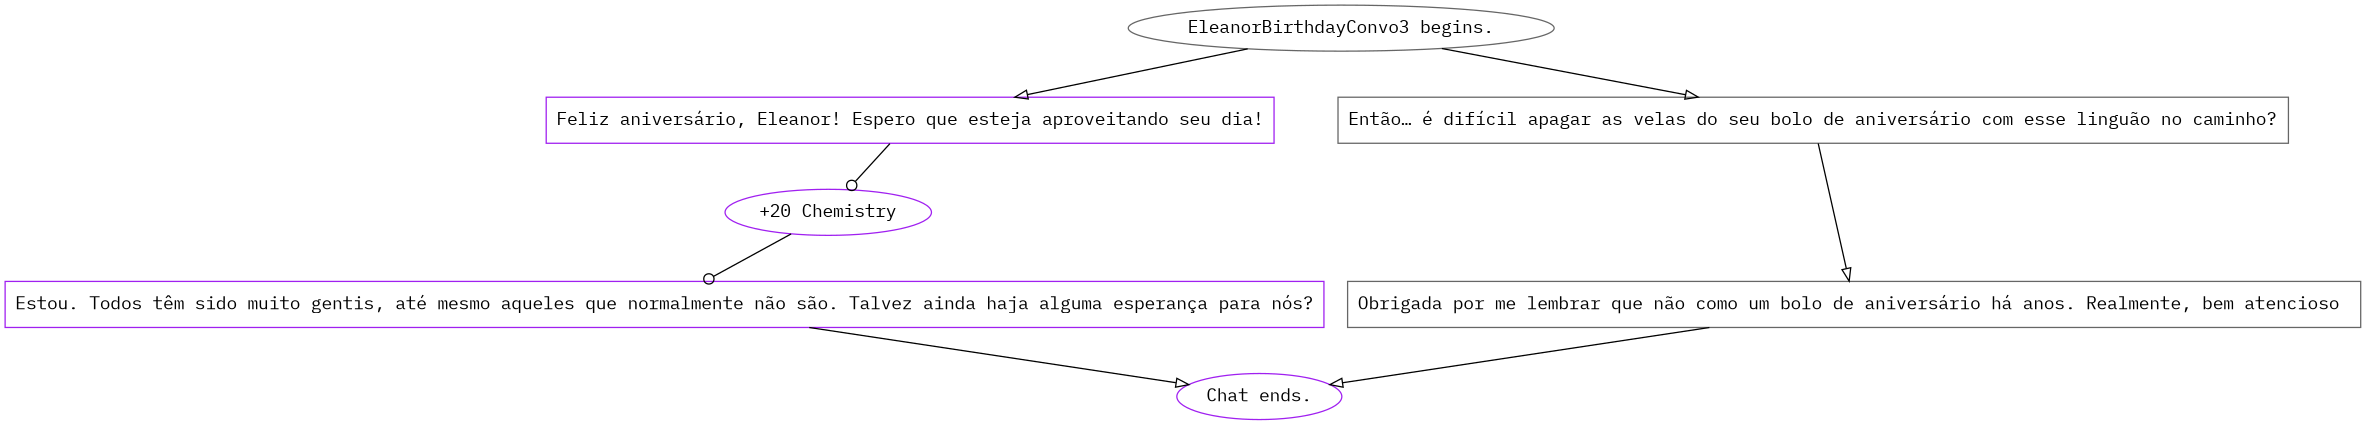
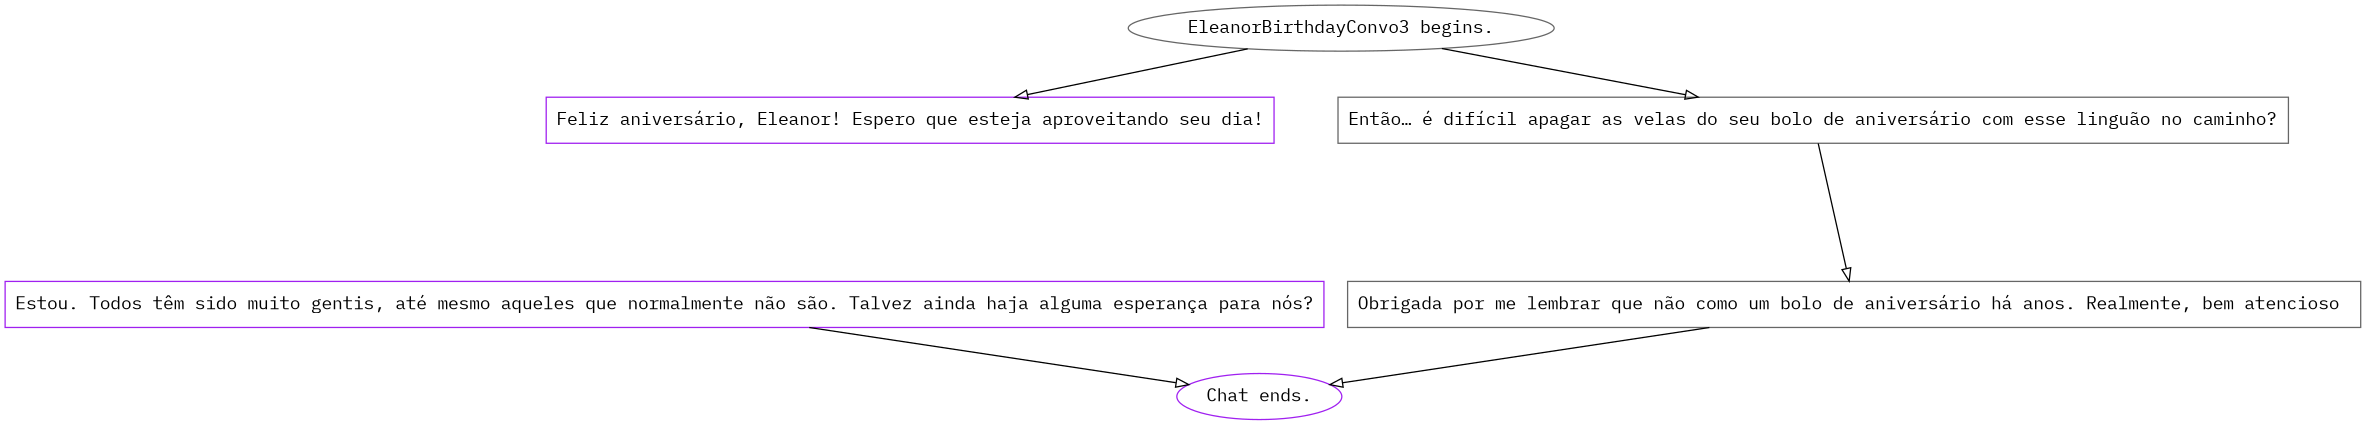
node "+20 Chemistry": removed
